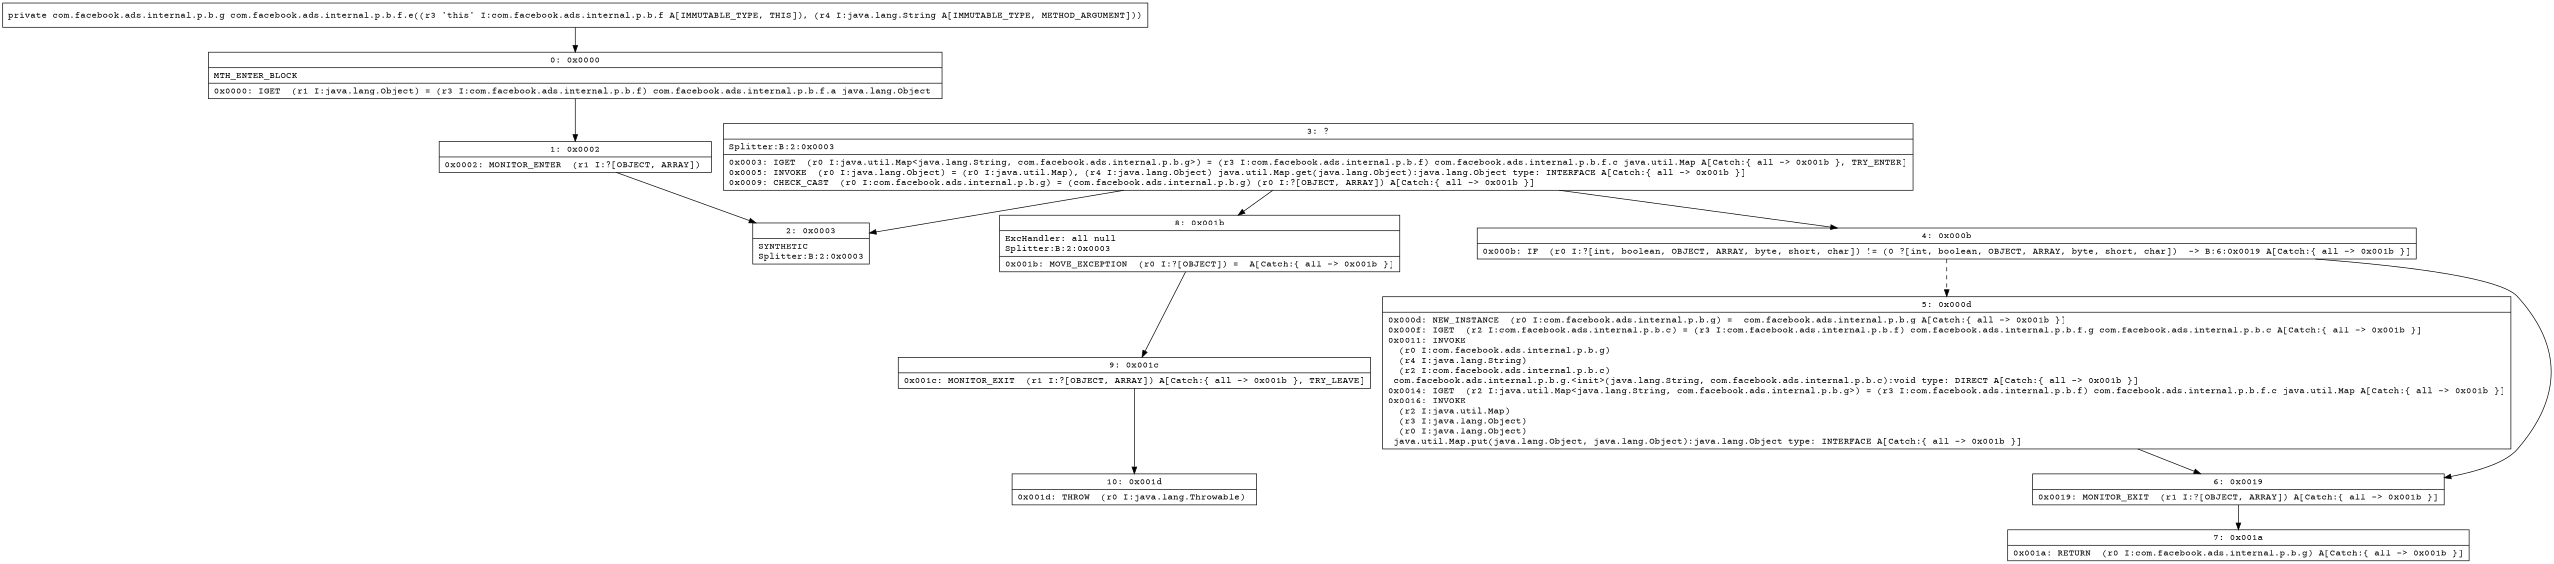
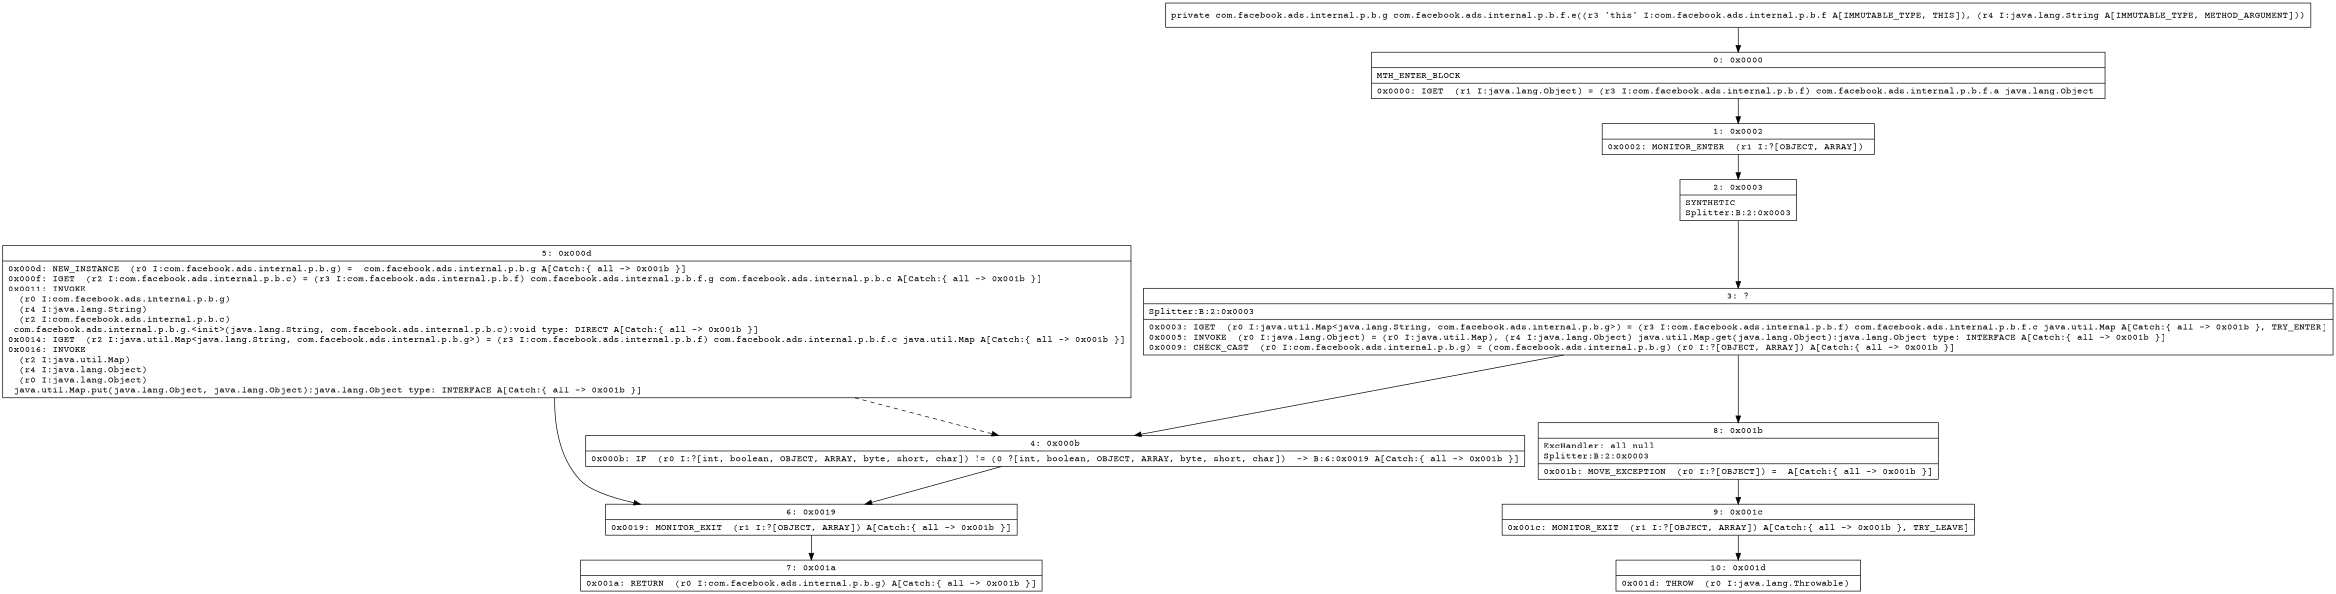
edge "3: ?" -> "2: 0x0003": reversed
edge "4: 0x000b" -> "5: 0x000d": reversed
node "5: 0x000d": text "(r3 I:java.lang.Object)" -> "(r4 I:java.lang.Object)"
